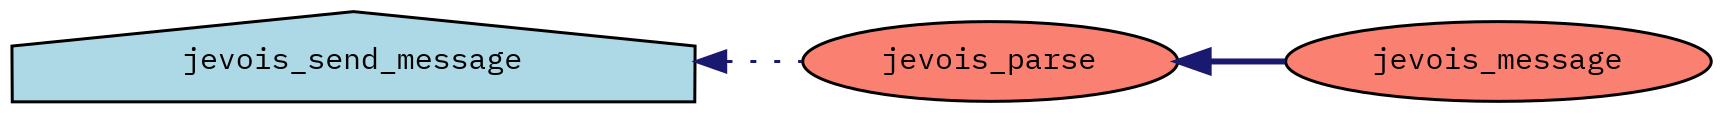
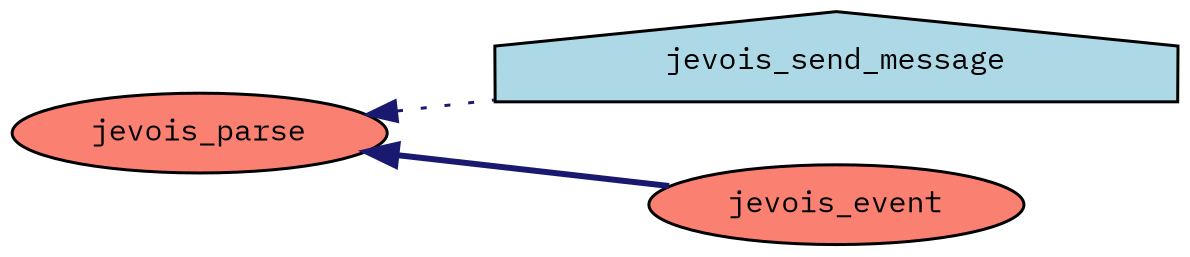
edge "jevois_parse" -> "jevois_send_message": reversed
node "jevois_message": label "jevois_message" -> "jevois_event"
